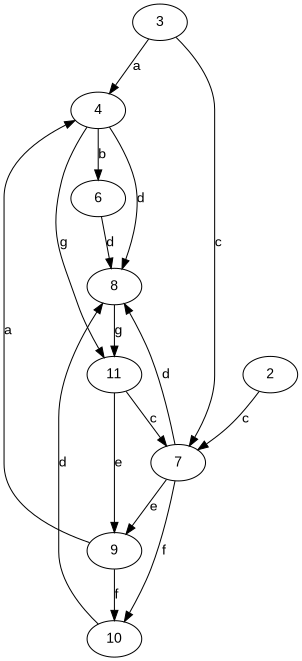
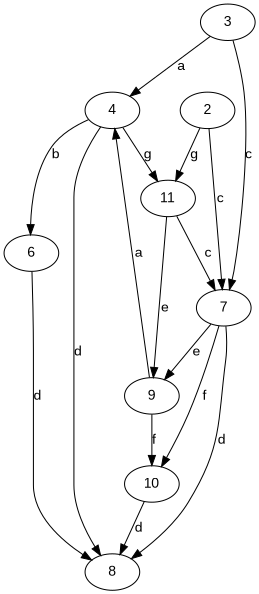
edge "8" -> "11": now "2" -> "11"
